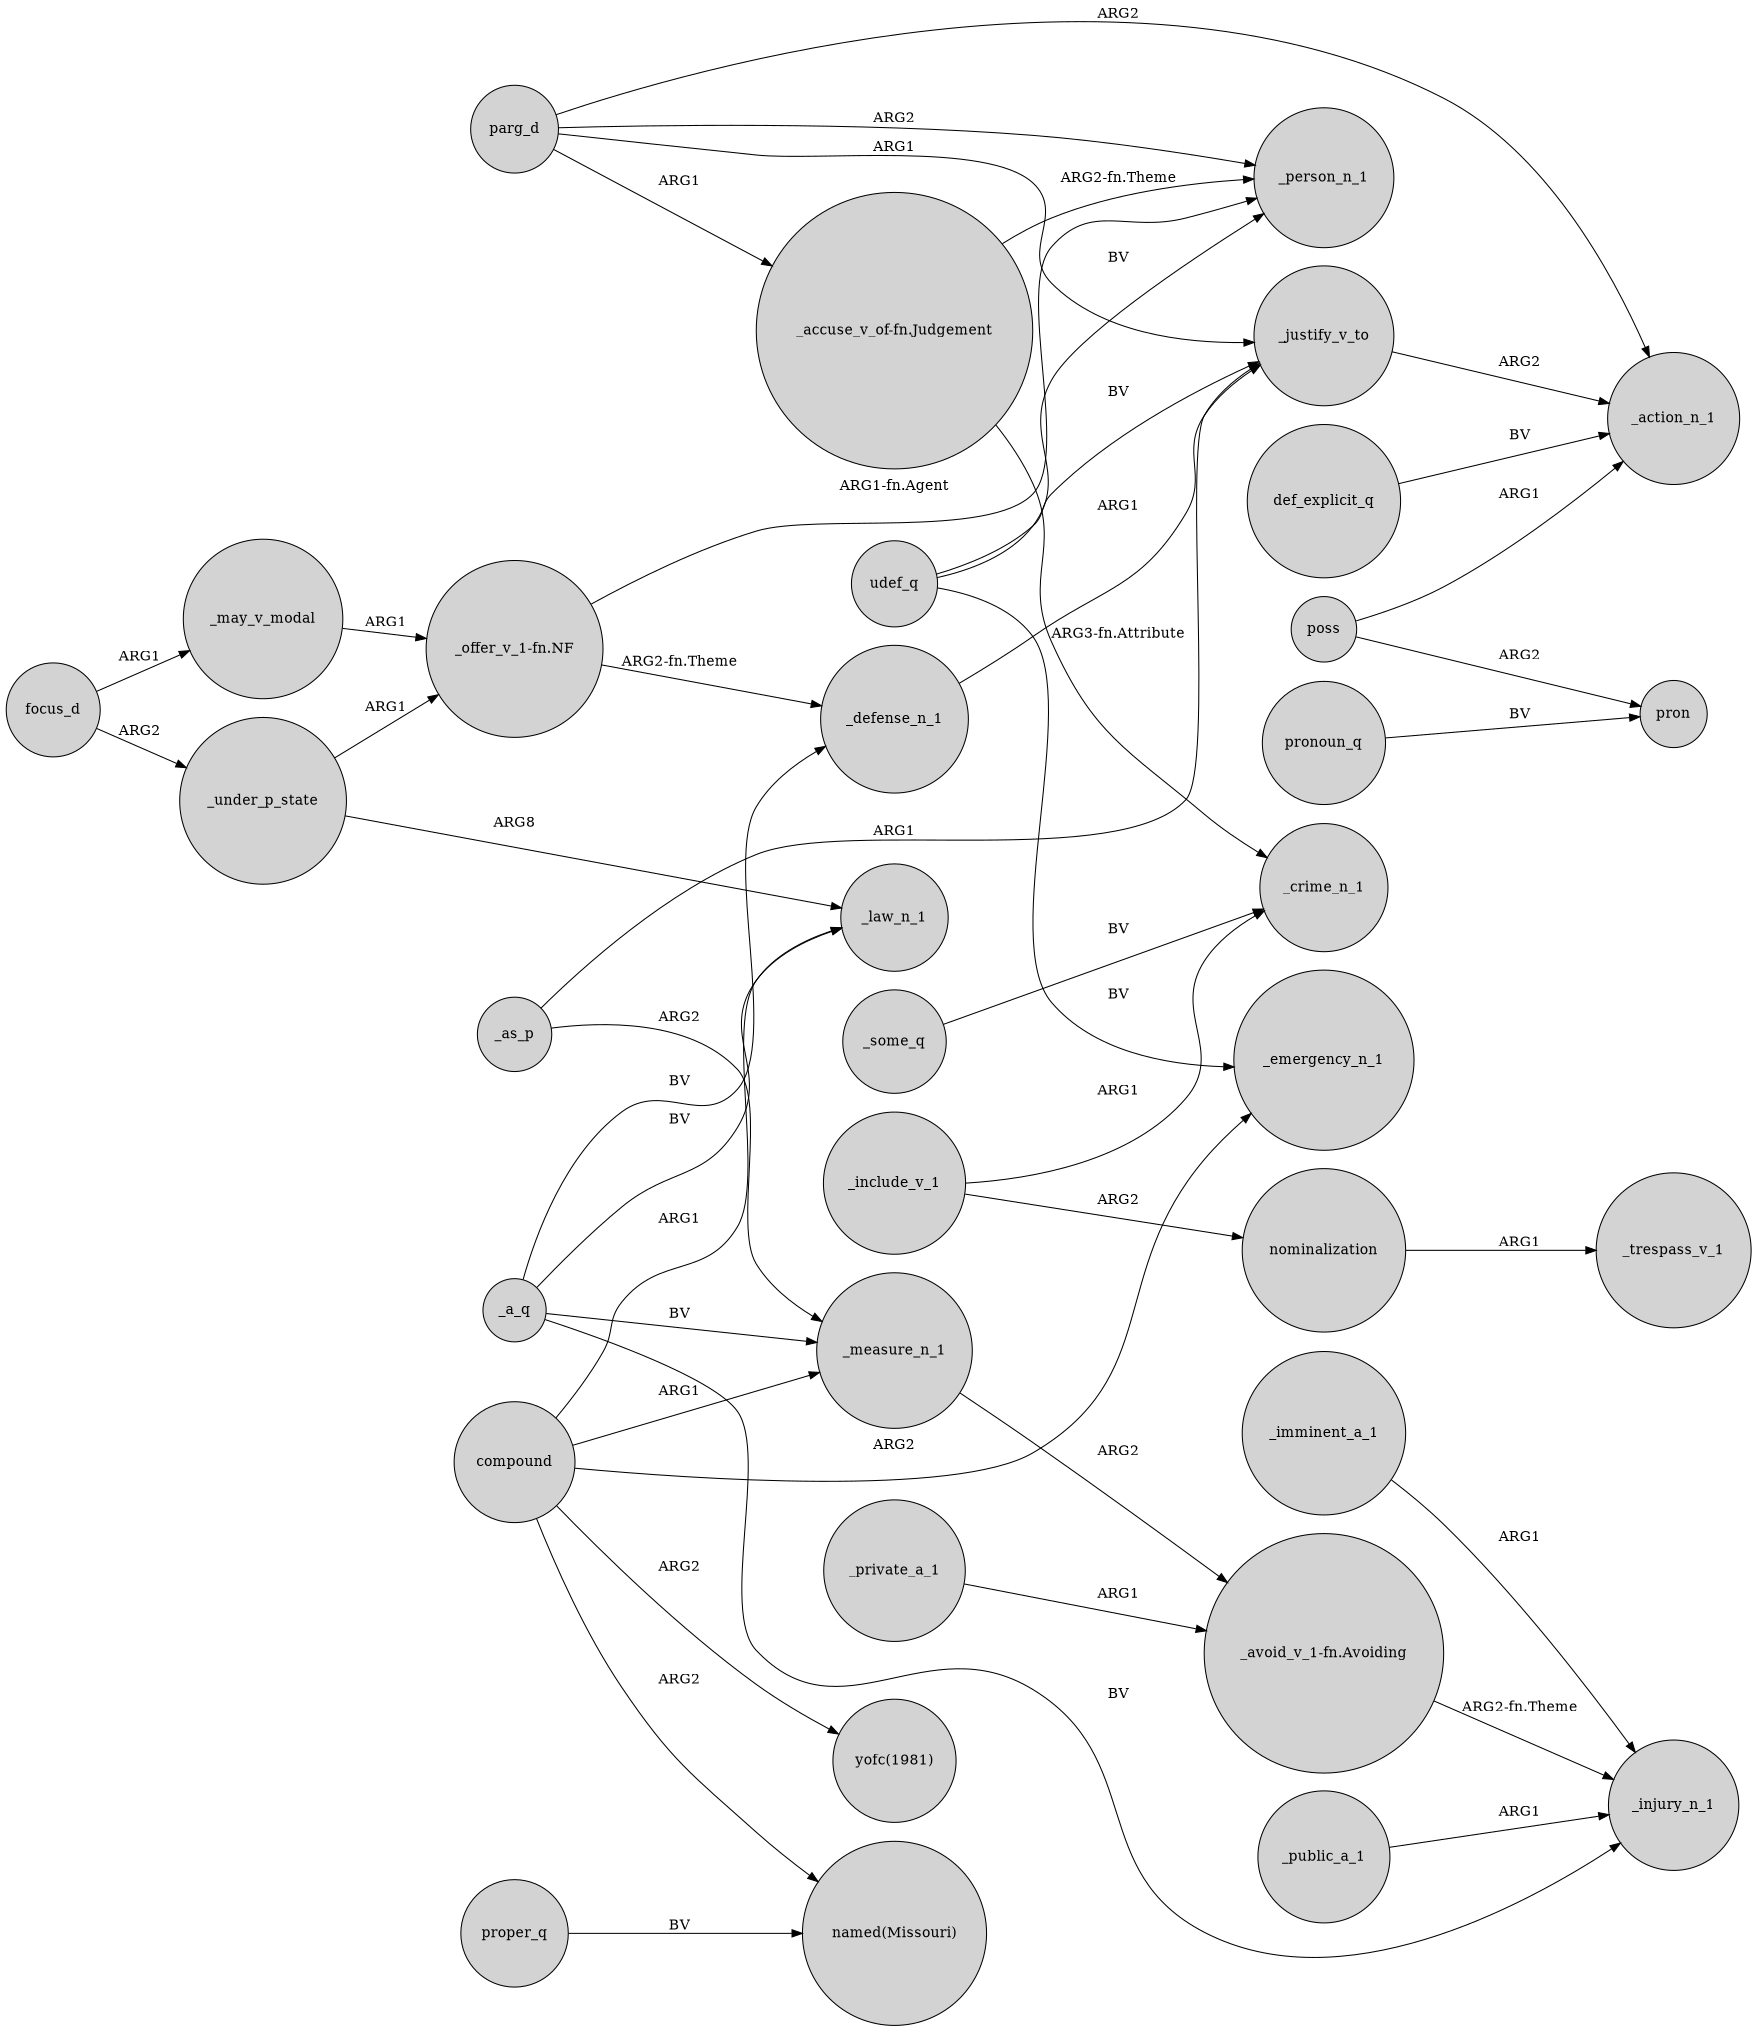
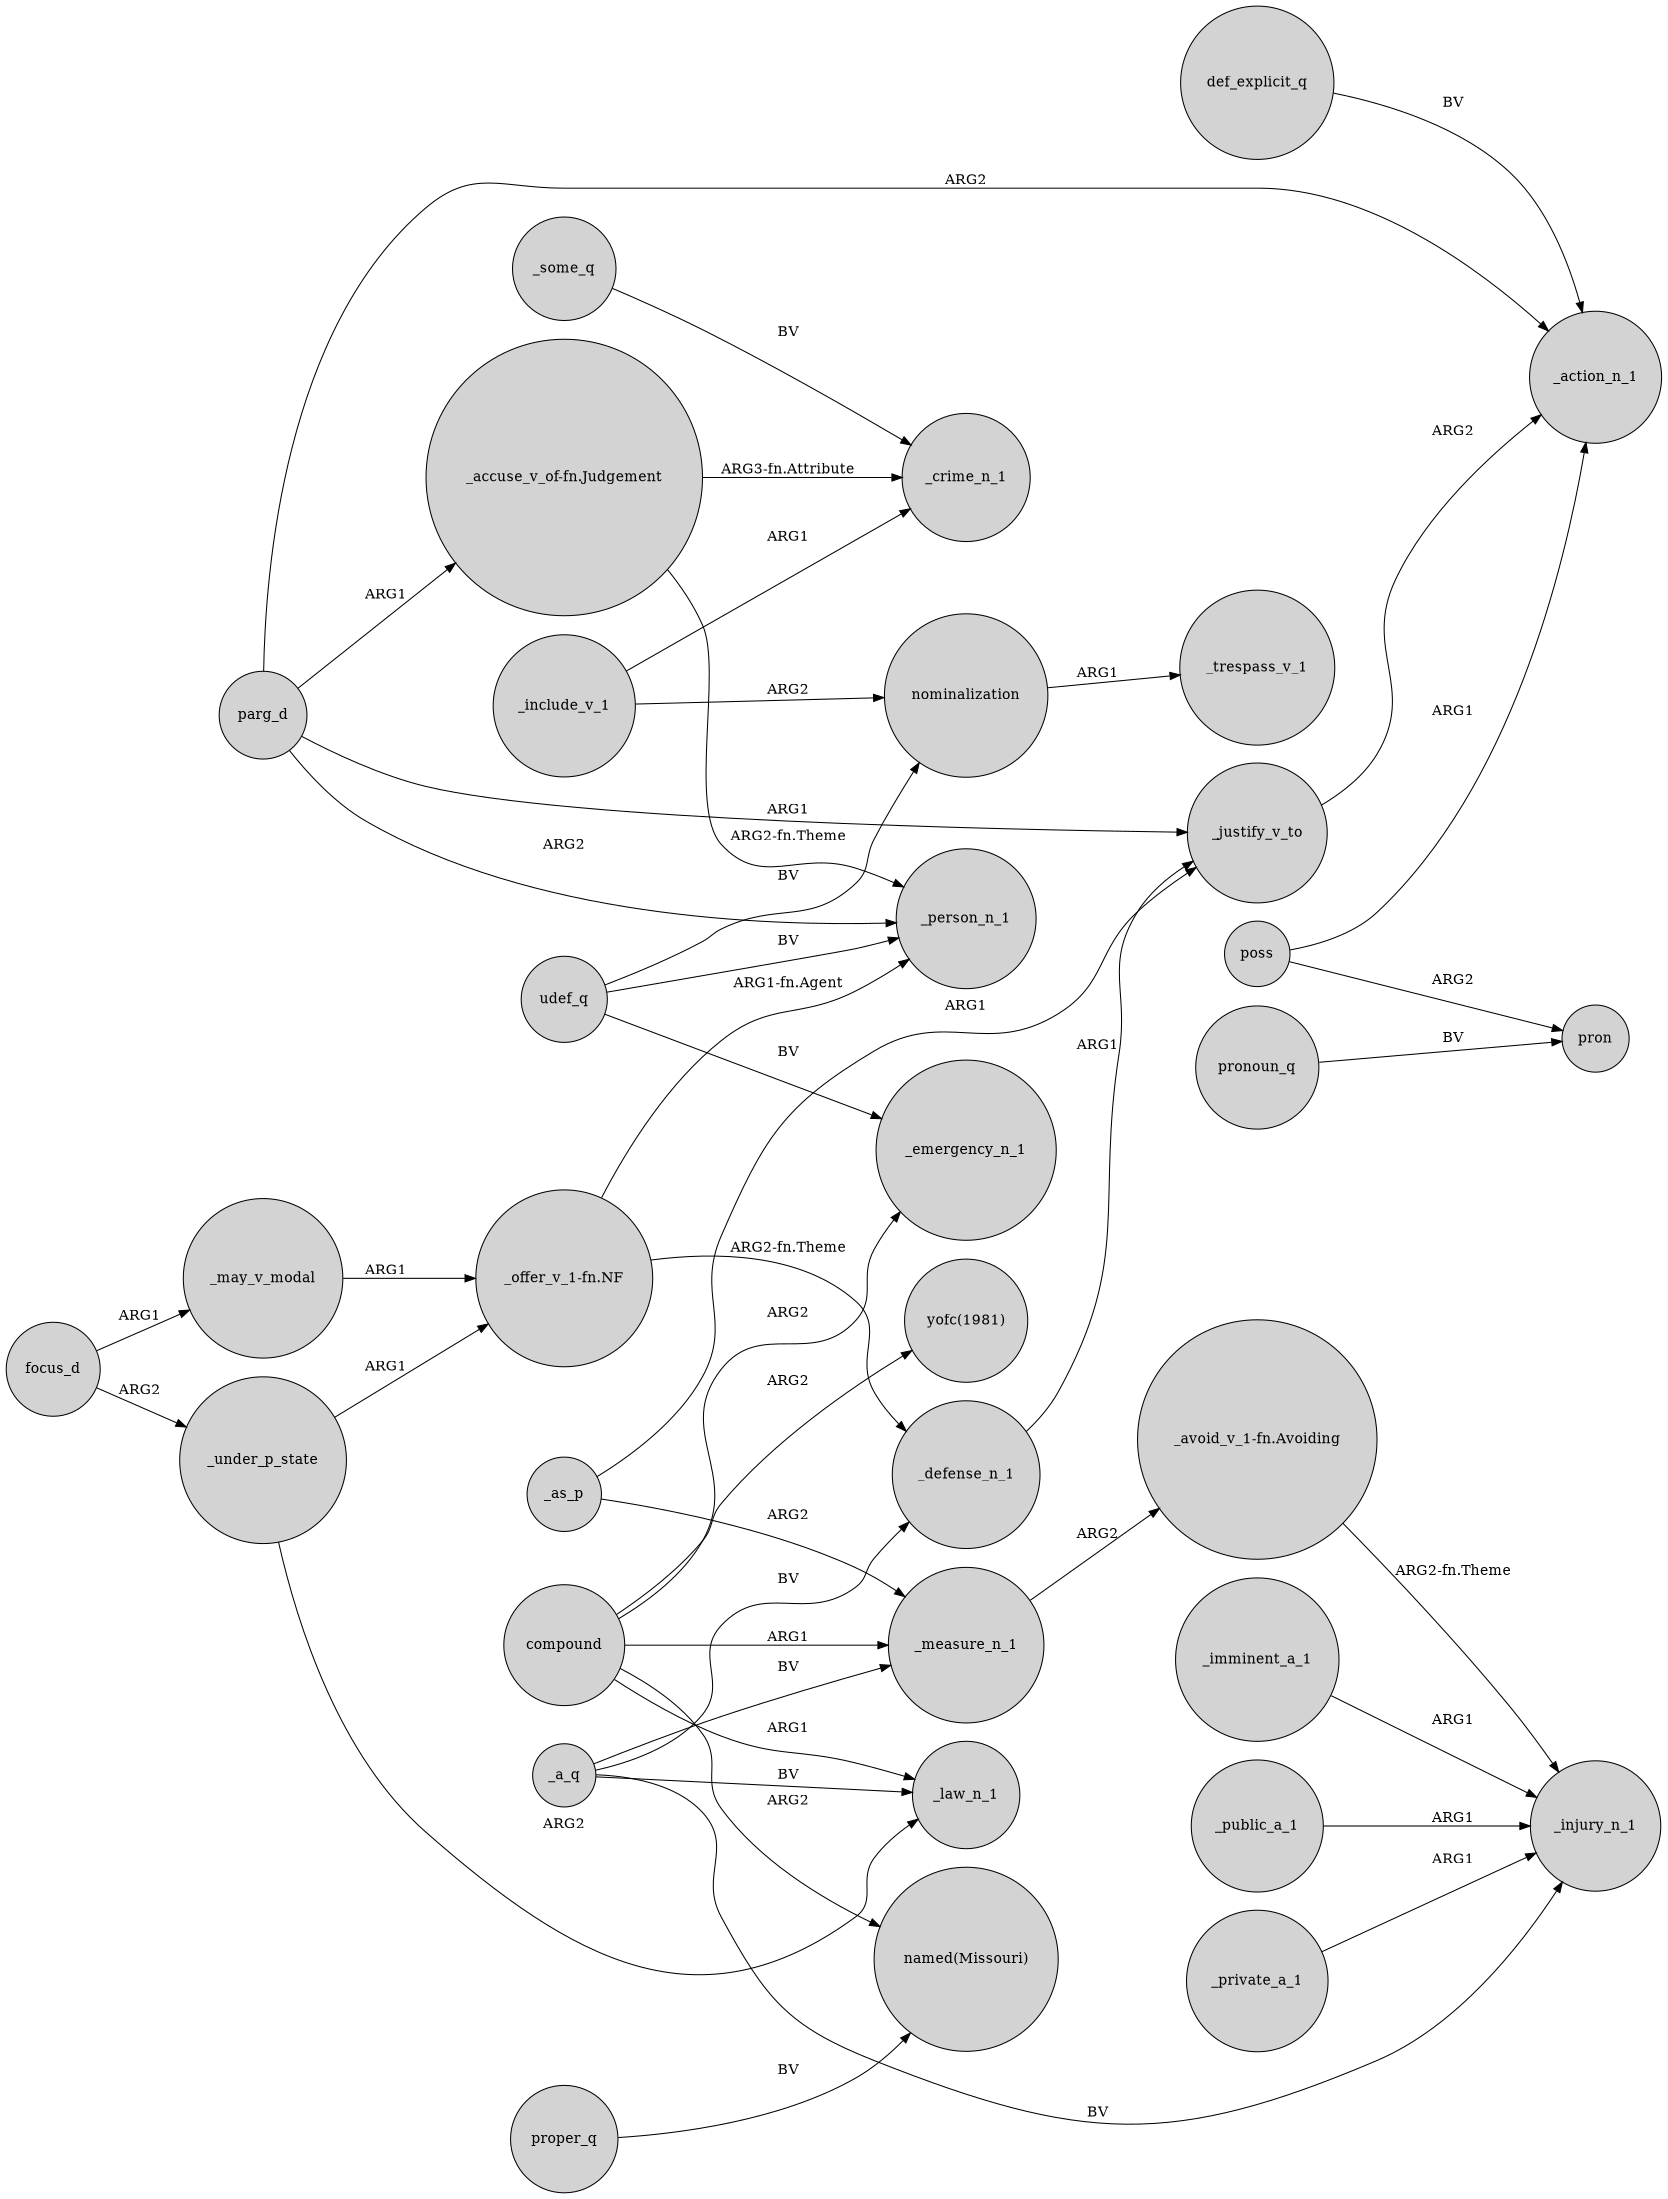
edge "udef_q" -> "_justify_v_to": now "udef_q" -> "nominalization"
edge "_under_p_state" -> "_law_n_1": label "ARG8" -> "ARG2"
edge "_private_a_1" -> "_avoid_v_1-fn.Avoiding": now "_private_a_1" -> "_injury_n_1"
